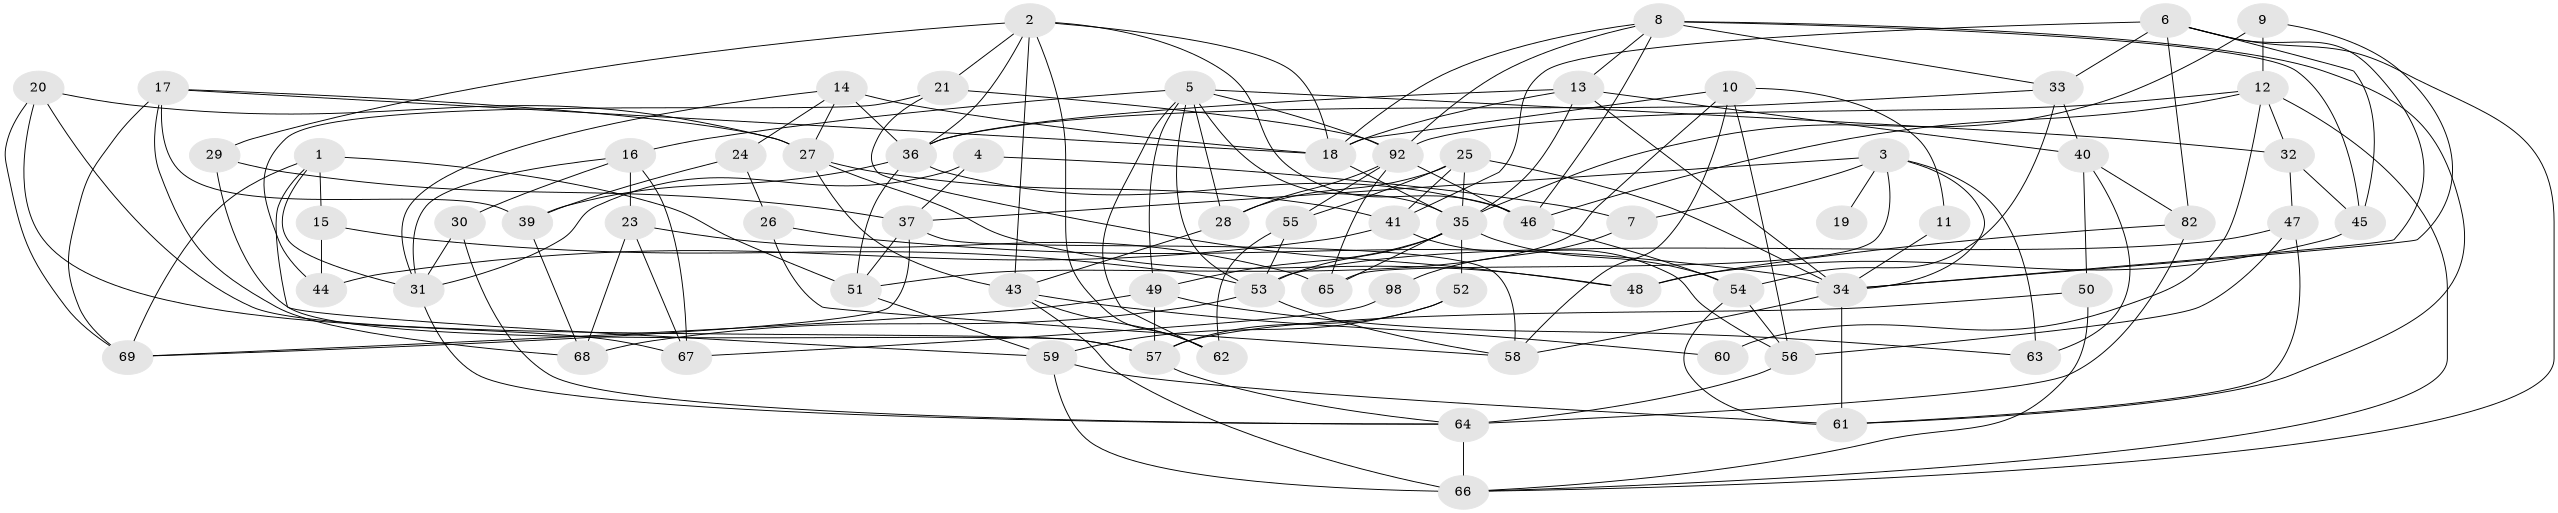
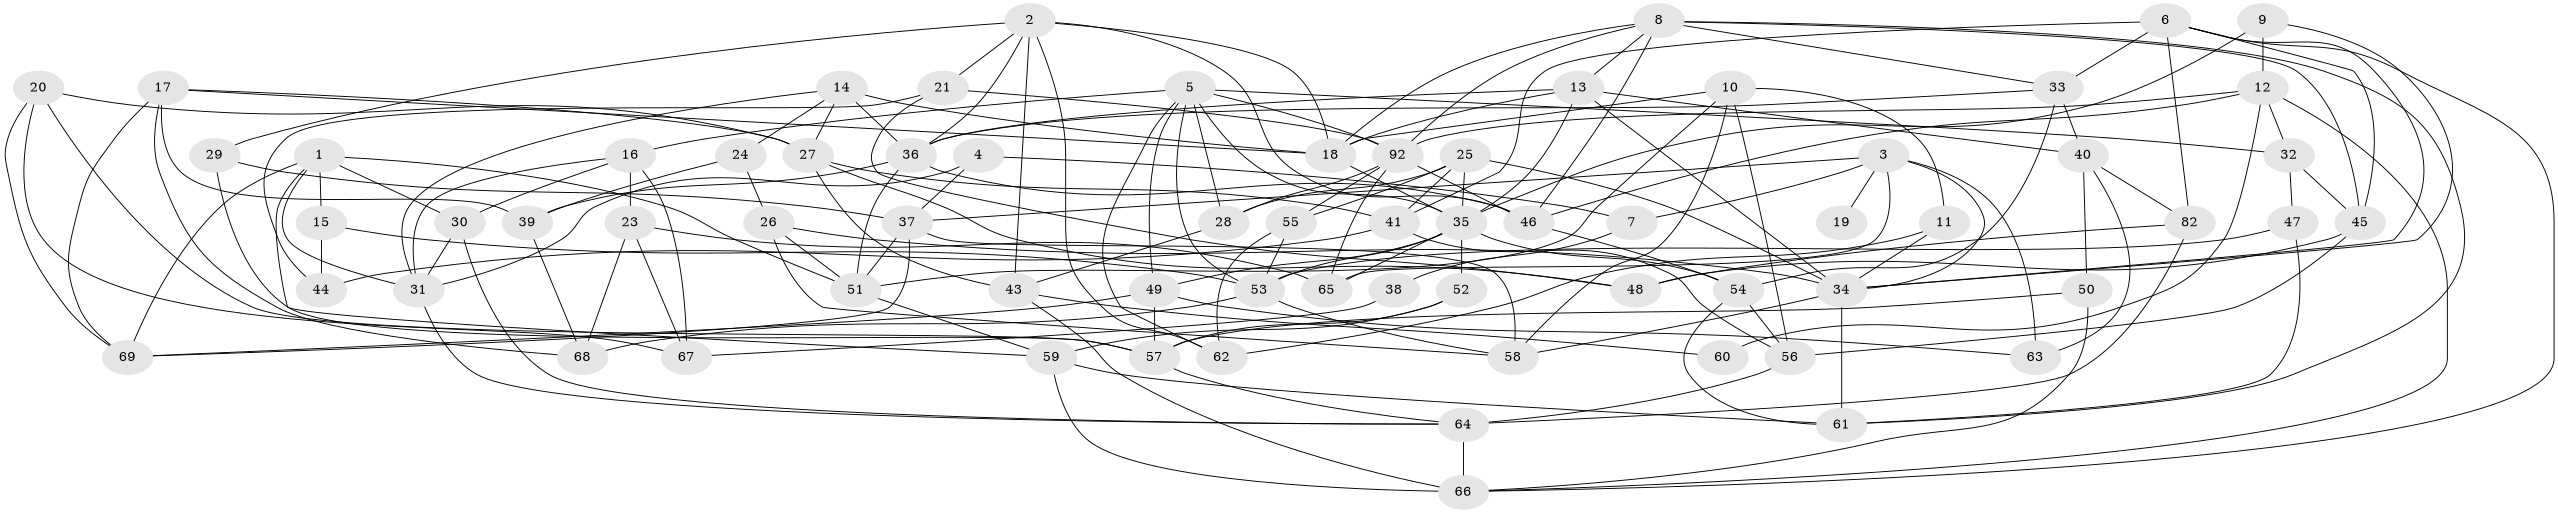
edge "1" -- "30": added
edge "26" -- "51": added
node "98": label "98" -> "38"
edge "43" -- "62": now "11" -- "62"
edge "47" -- "56": now "45" -- "56"
